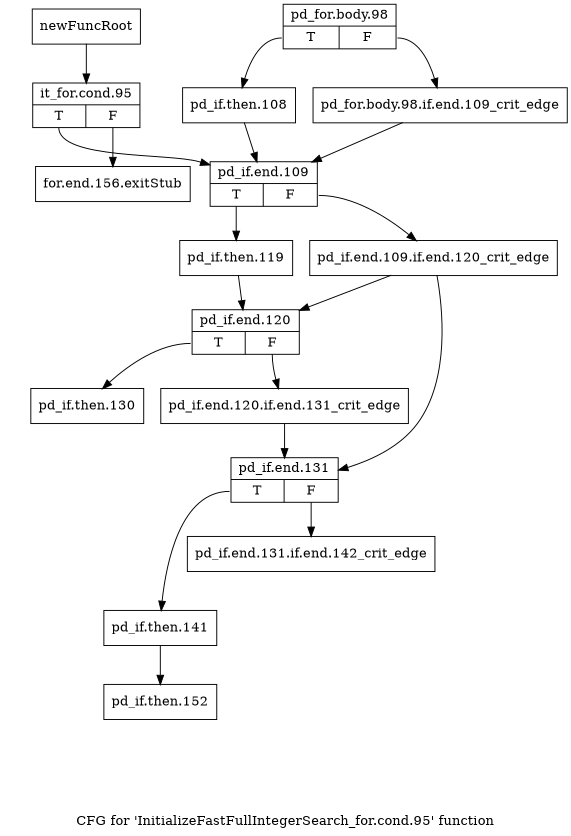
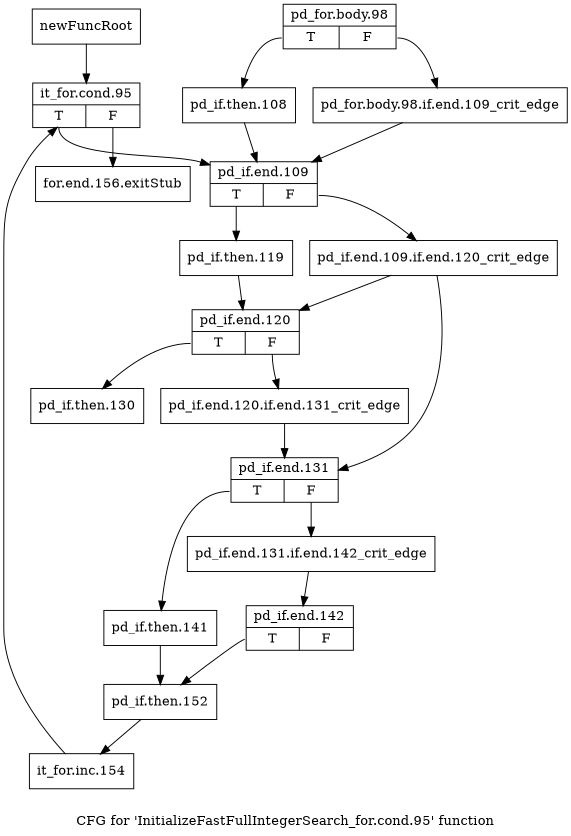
node "pd_if.end.142": added
node "it_for.inc.154": added
